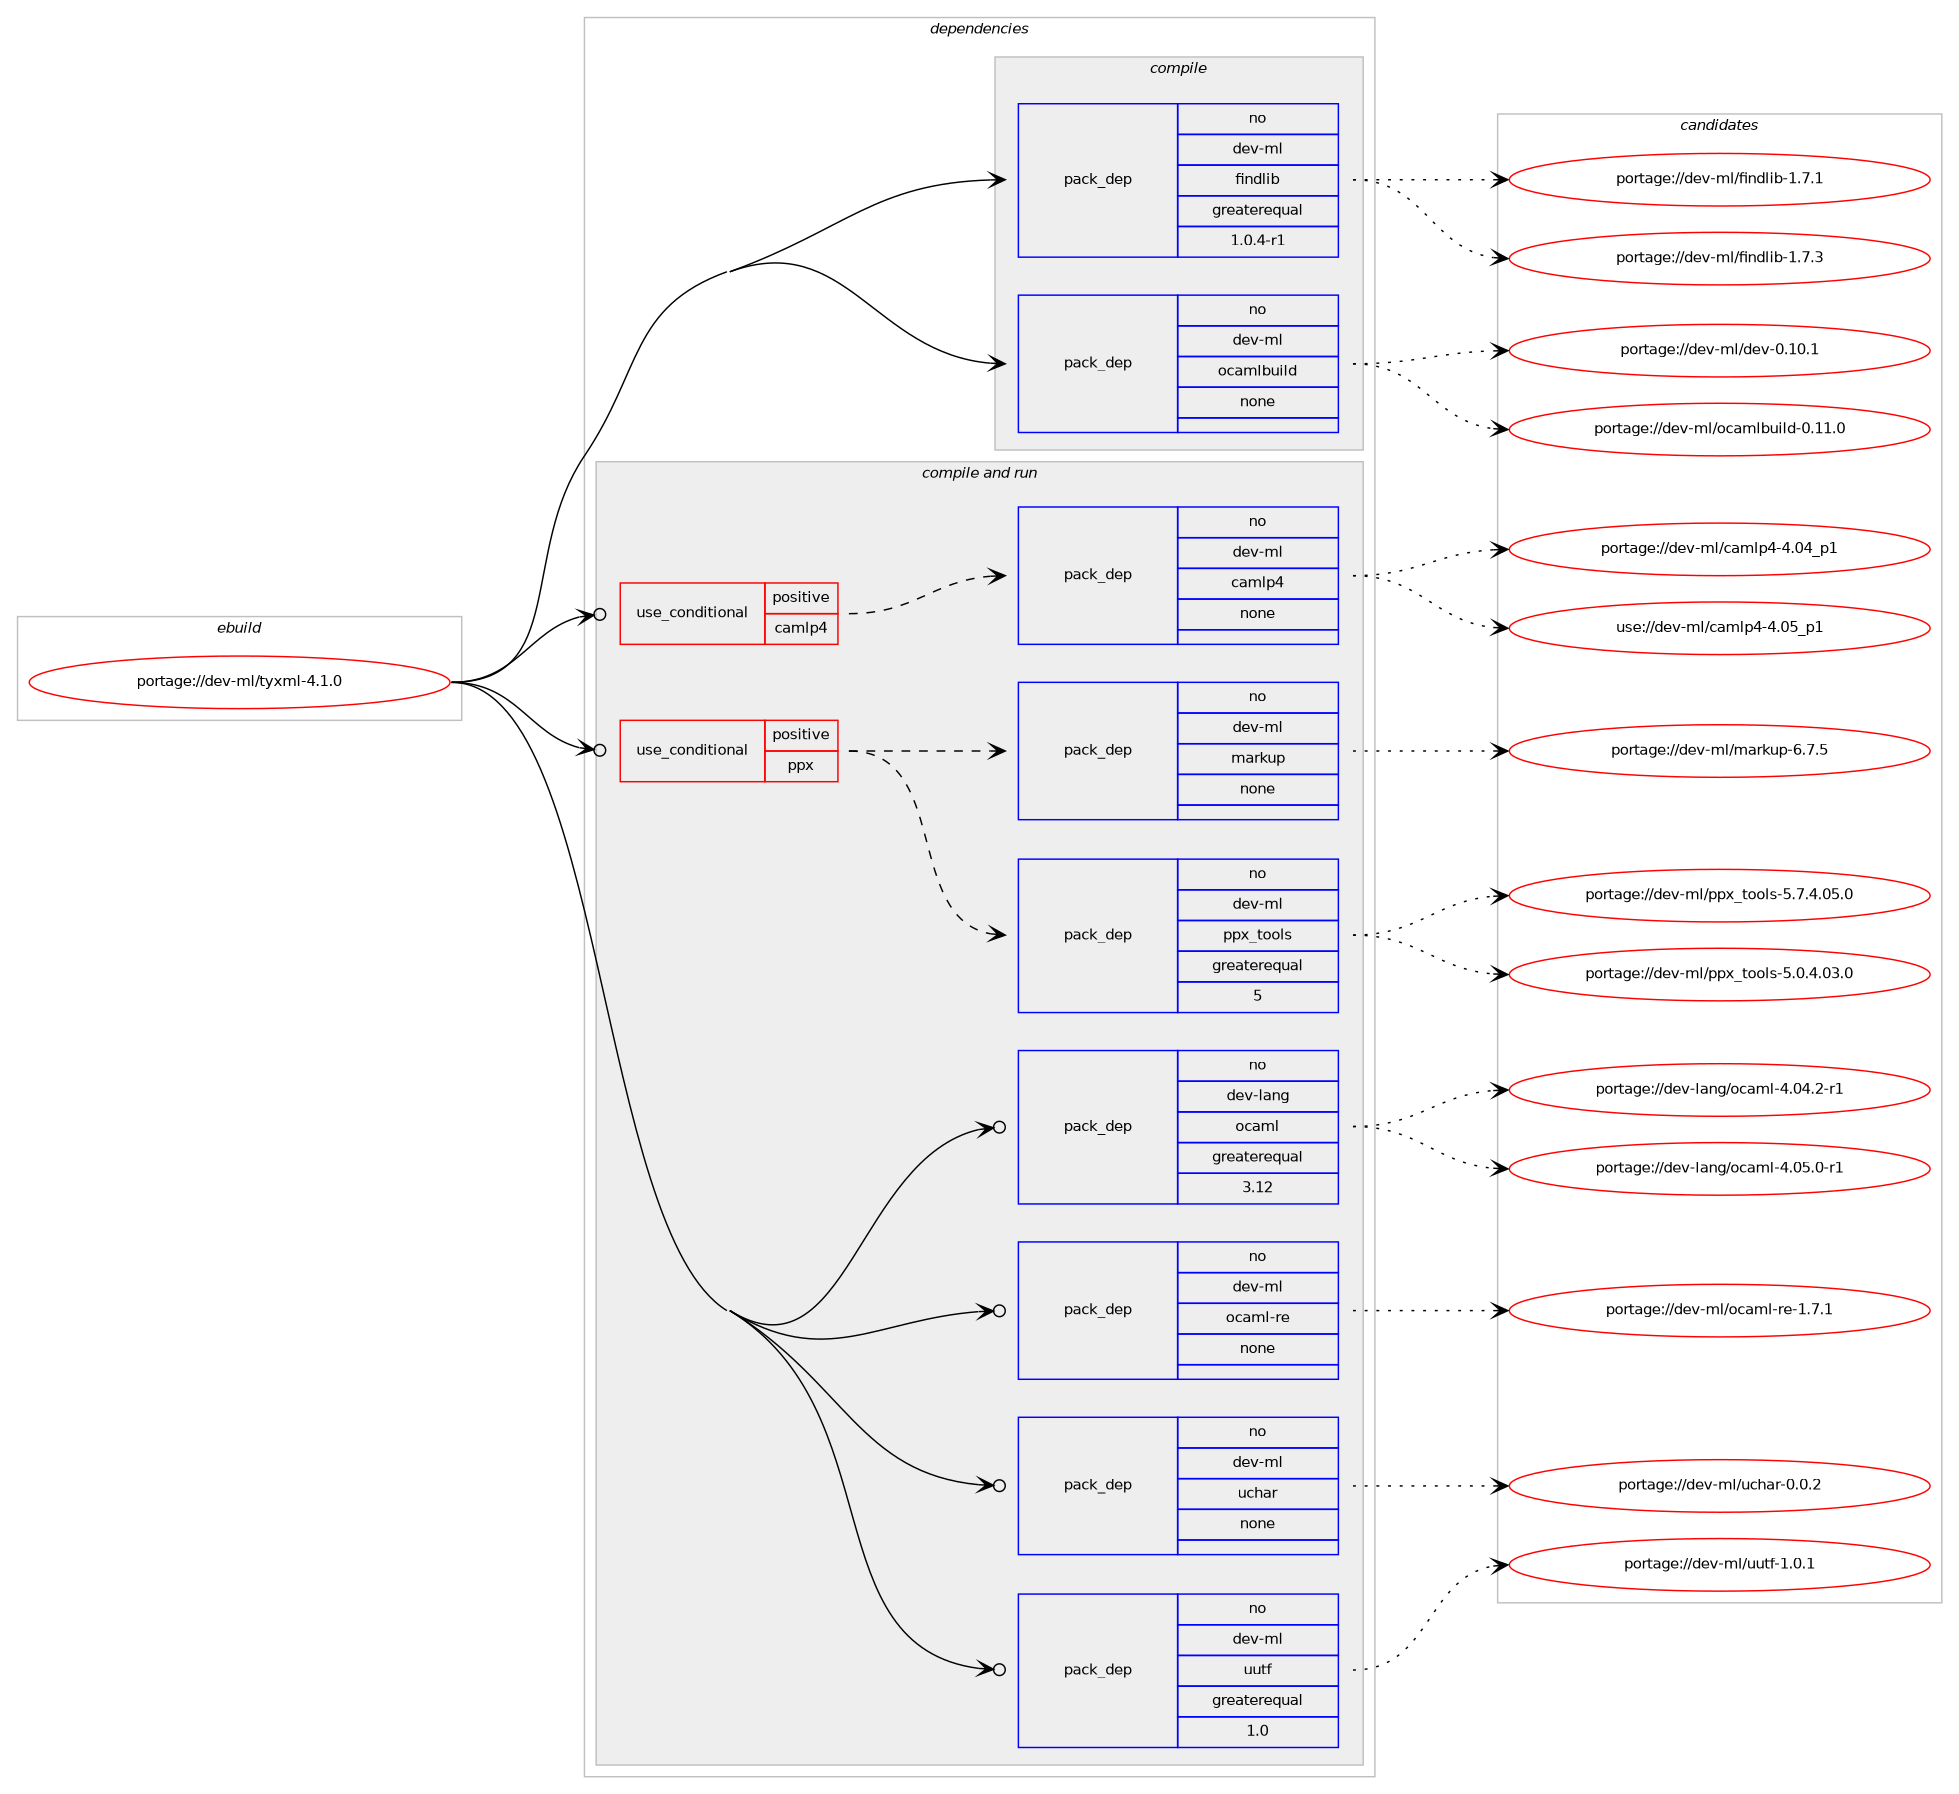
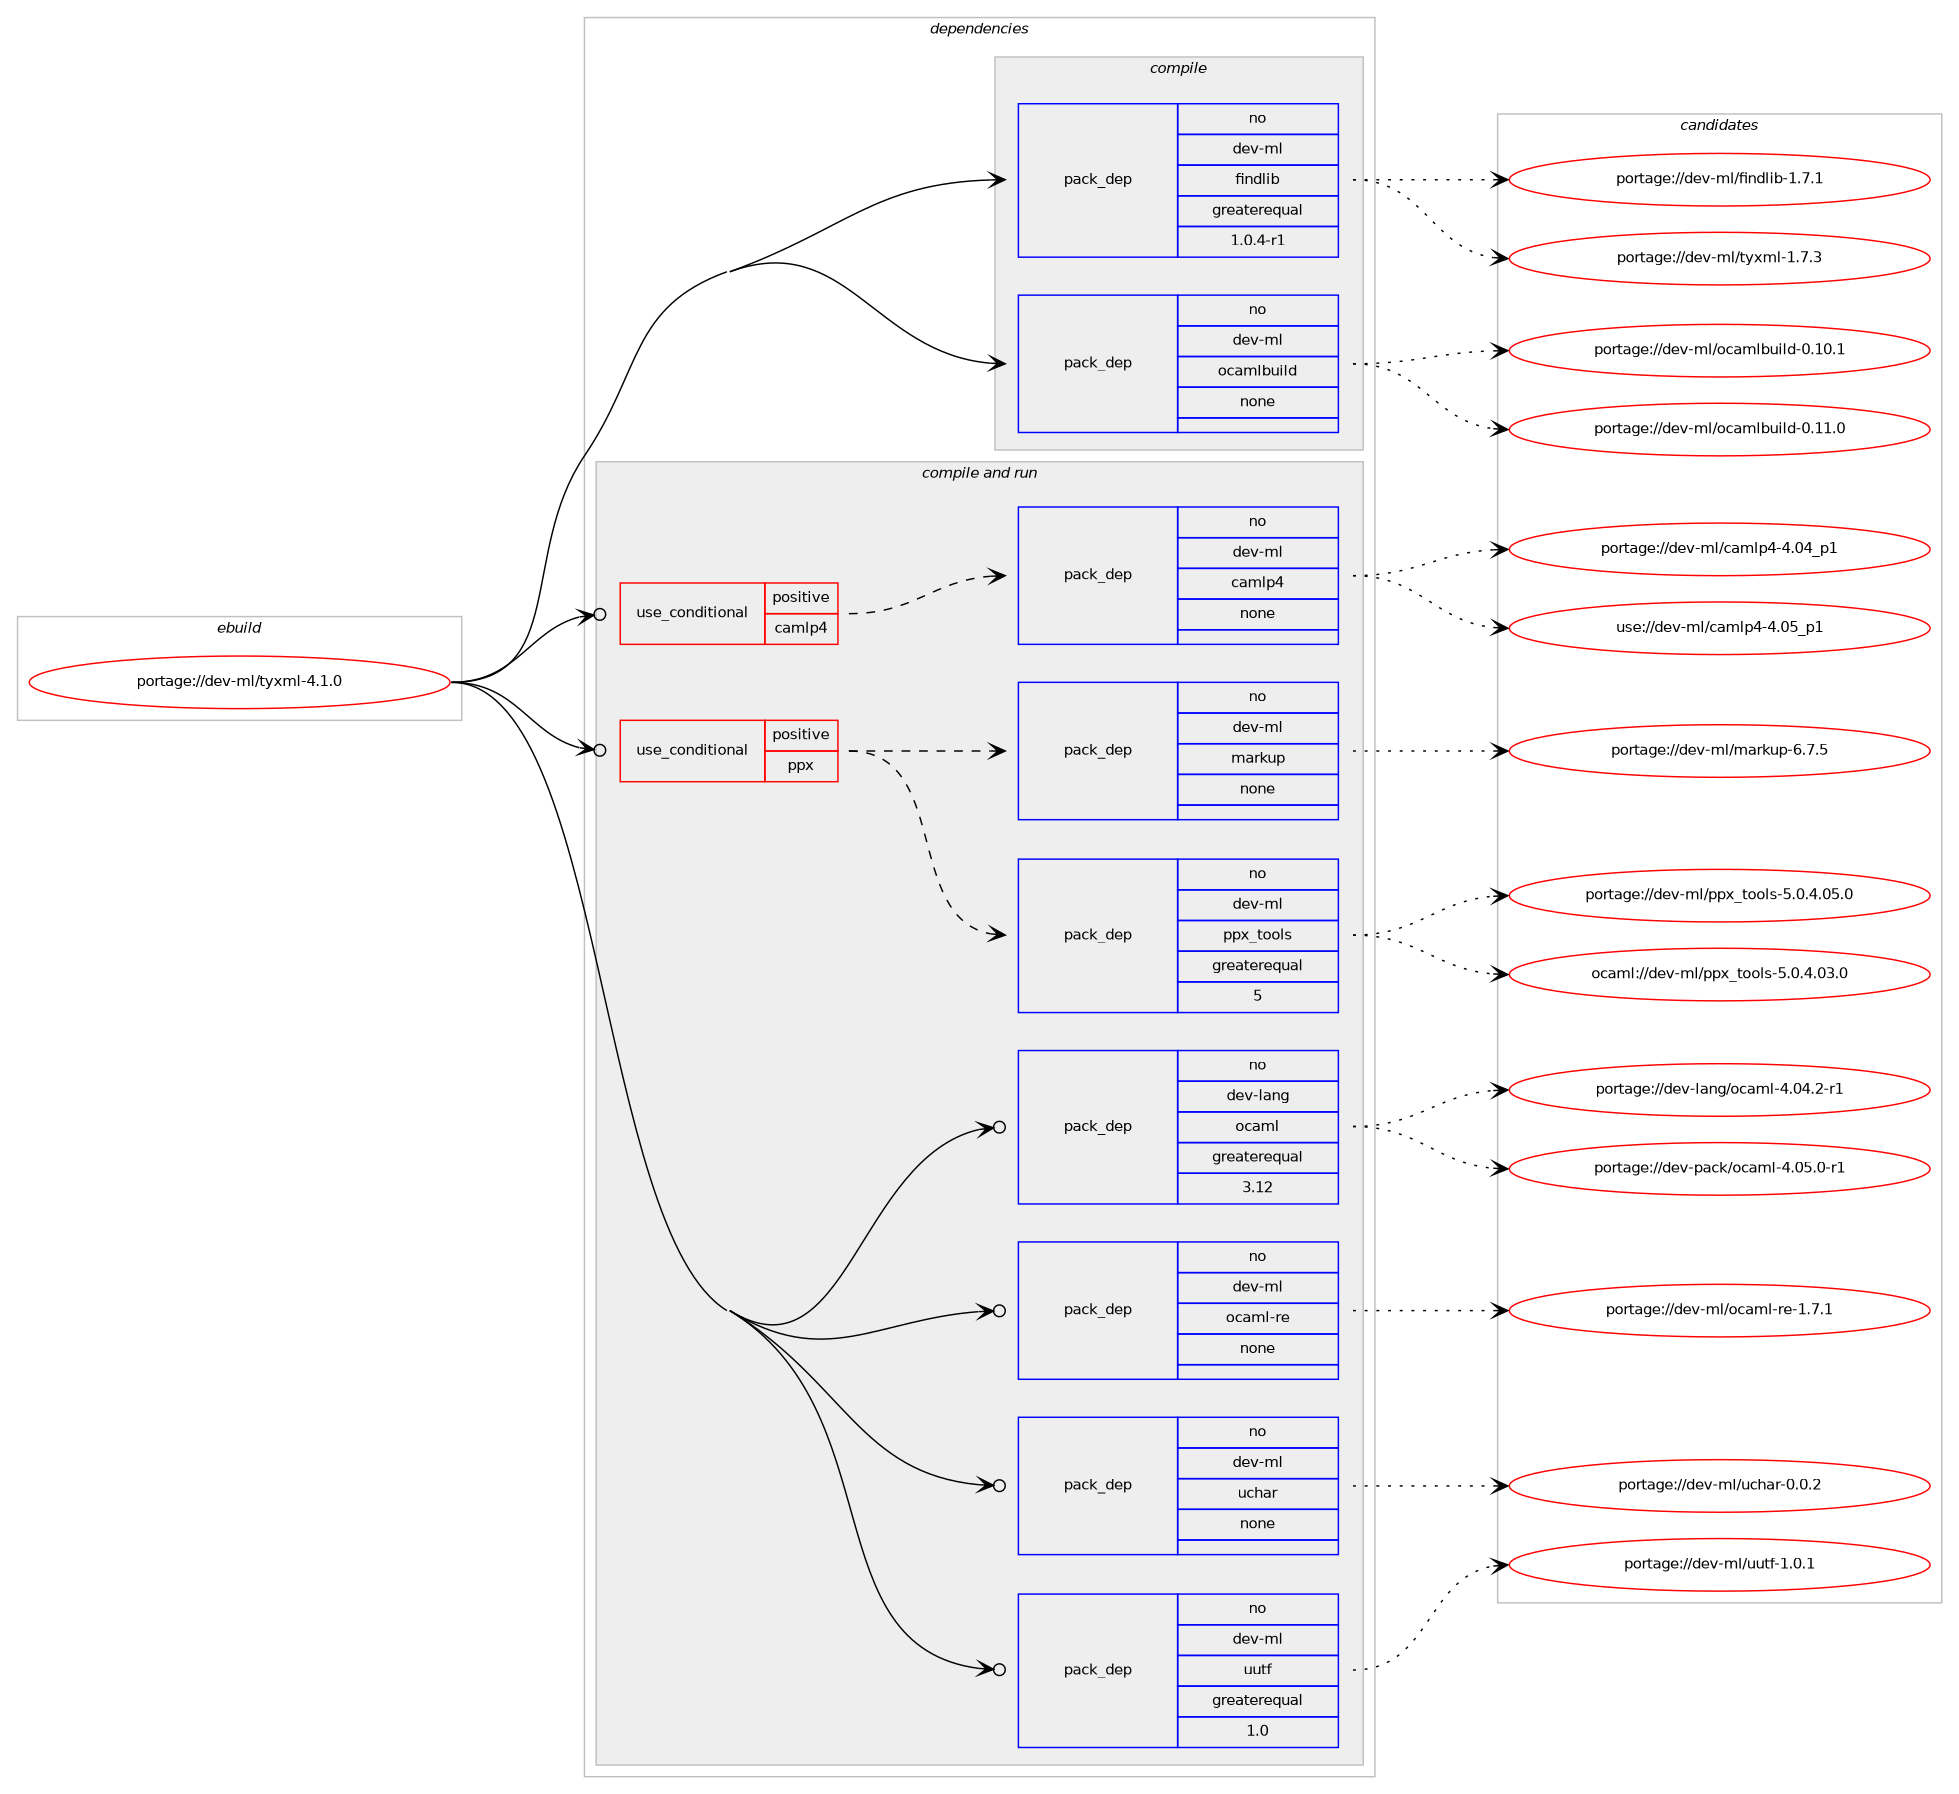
node "portage://dev-ml/findlib-1.7.3": label "portage://dev-ml/findlib-1.7.3" -> "portage://dev-ml/tyxml-1.7.3"
node "portage://dev-ml/dev-0.10.1": label "portage://dev-ml/dev-0.10.1" -> "portage://dev-ml/ocamlbuild-0.10.1"
node "portage://dev-ml/ppx_tools-5.7.4.05.0": label "portage://dev-ml/ppx_tools-5.7.4.05.0" -> "portage://dev-ml/ppx_tools-5.0.4.05.0"
node "portage://dev-ml/ppx_tools-5.0.4.03.0": label "portage://dev-ml/ppx_tools-5.0.4.03.0" -> "ocaml://dev-ml/ppx_tools-5.0.4.03.0"
node "portage://dev-lang/ocaml-4.05.0-r1": label "portage://dev-lang/ocaml-4.05.0-r1" -> "portage://dev-pack/ocaml-4.05.0-r1"
